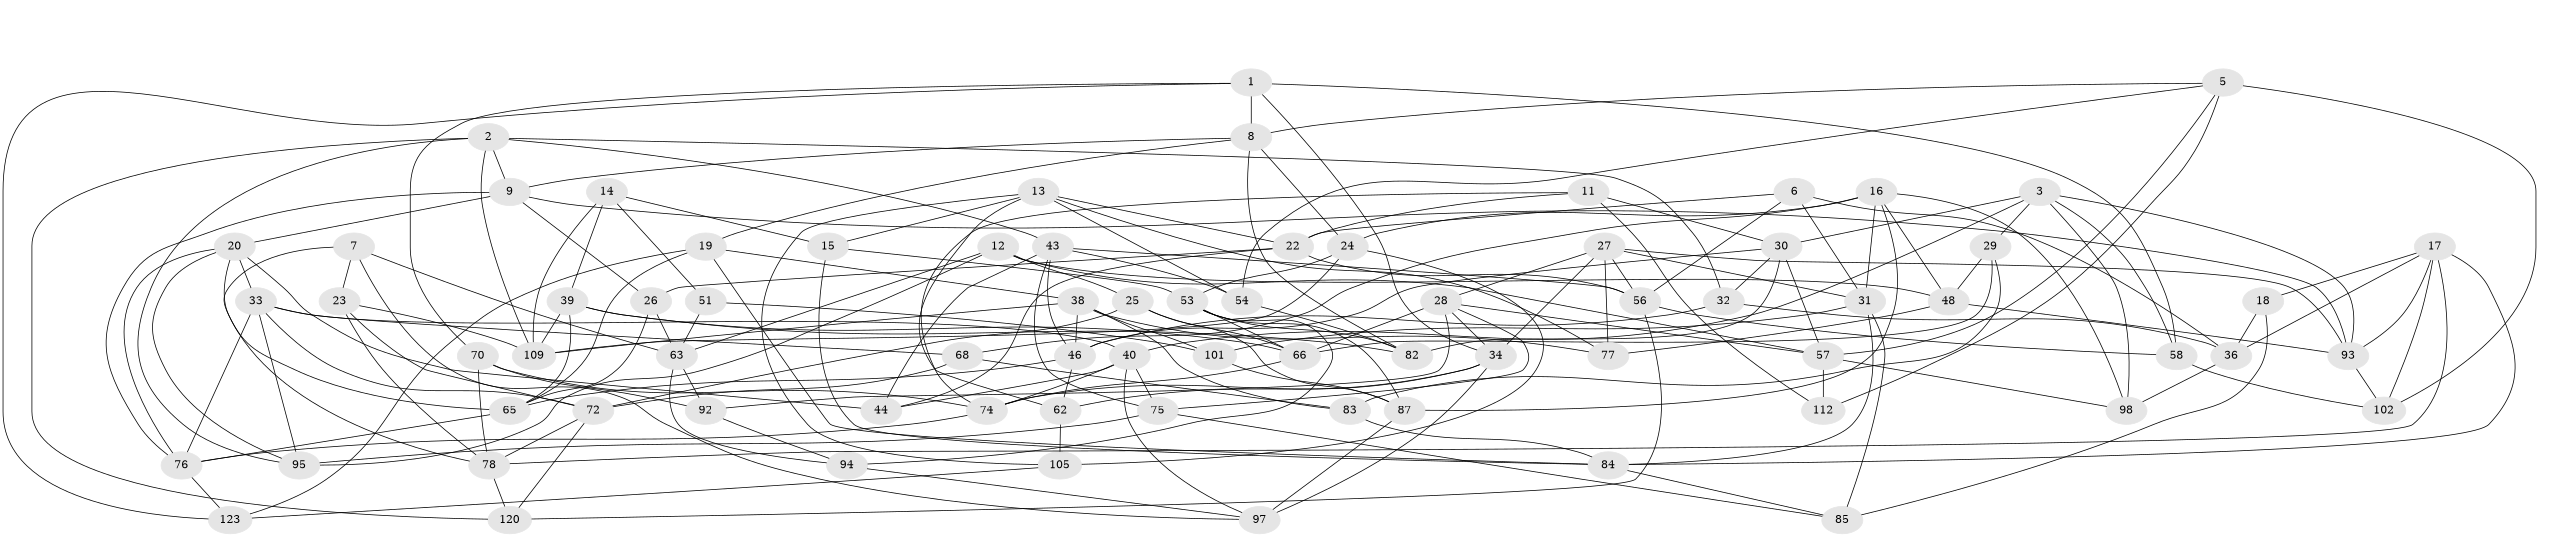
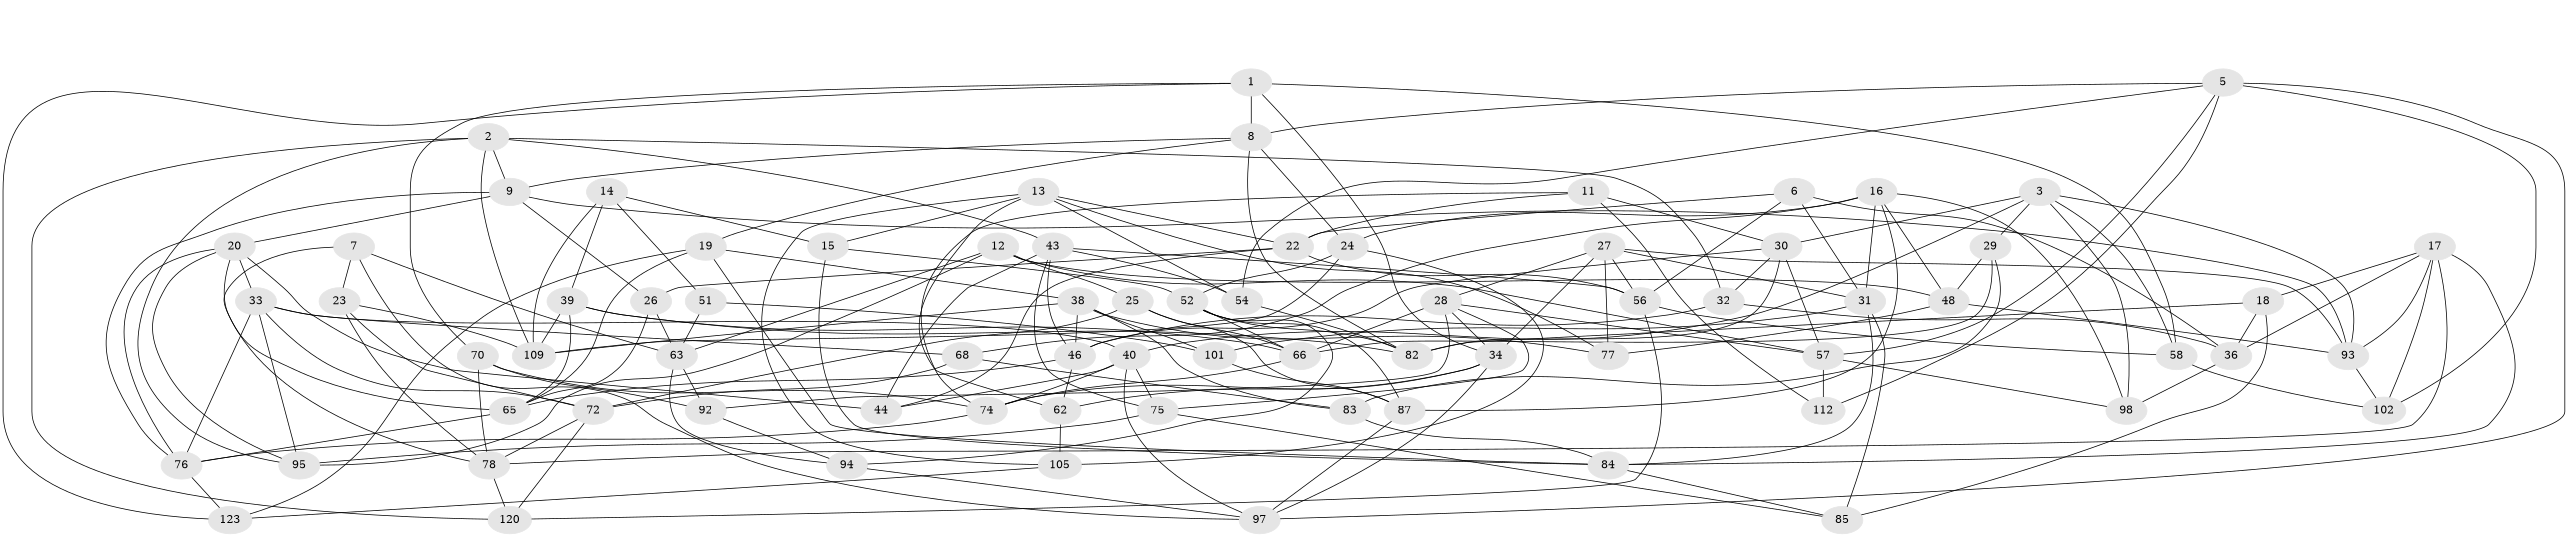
node "53": label "53" -> "52"
edge "18" -- "82": added
edge "5" -- "97": added
